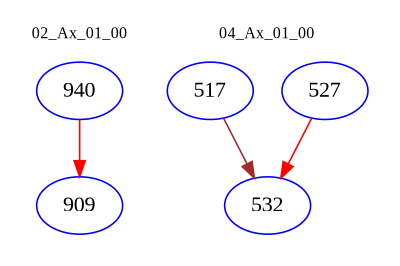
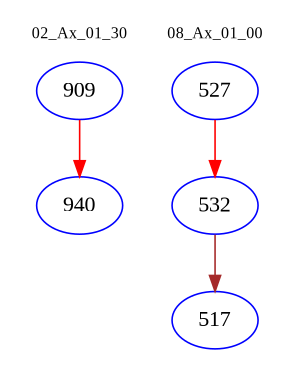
cluster "02_Ax_01_00": label "02_Ax_01_00" -> "02_Ax_01_30"
cluster "04_Ax_01_00": label "04_Ax_01_00" -> "08_Ax_01_00"
edge "940" -> "909": reversed
edge "517" -> "532": reversed
